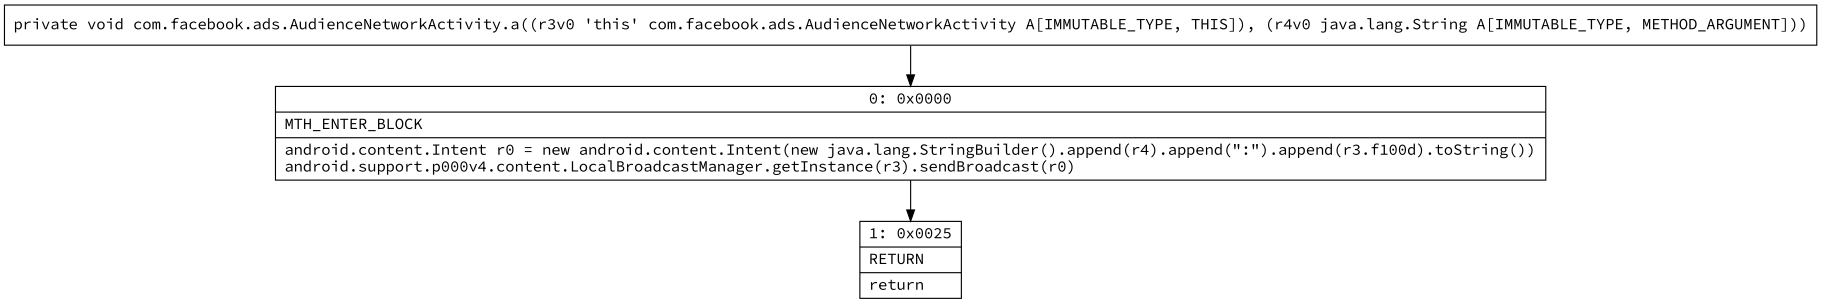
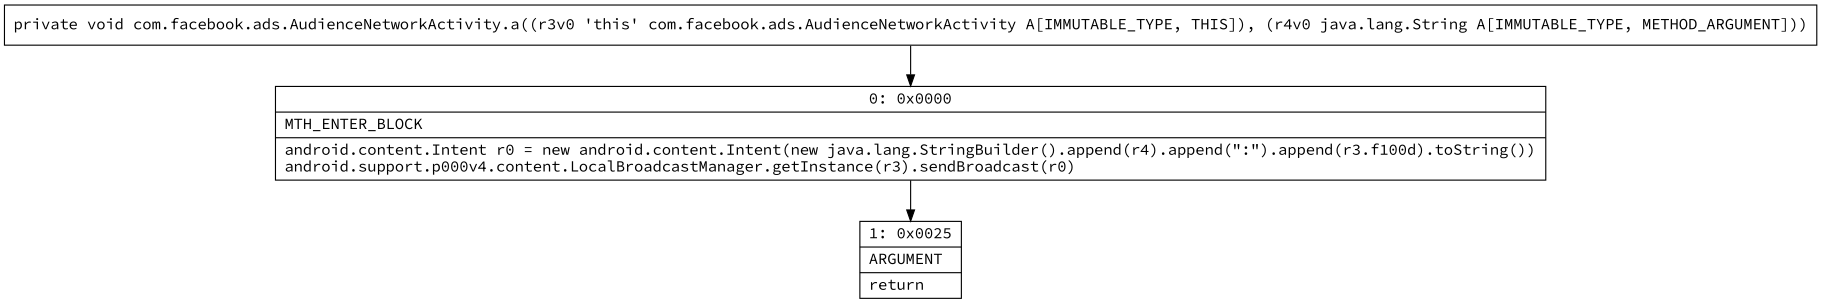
node "1: 0x0025": text "RETURN" -> "ARGUMENT"
